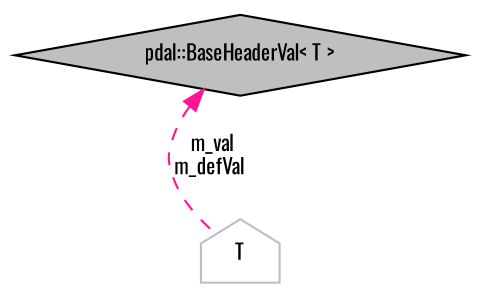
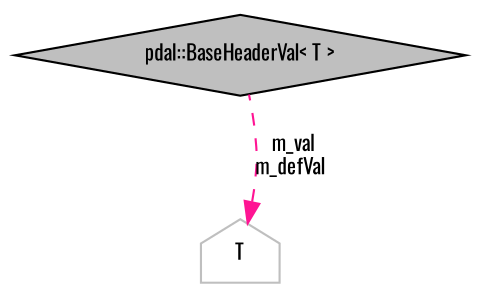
edge "T" -> "pdal::BaseHeaderVal< T >": reversed
